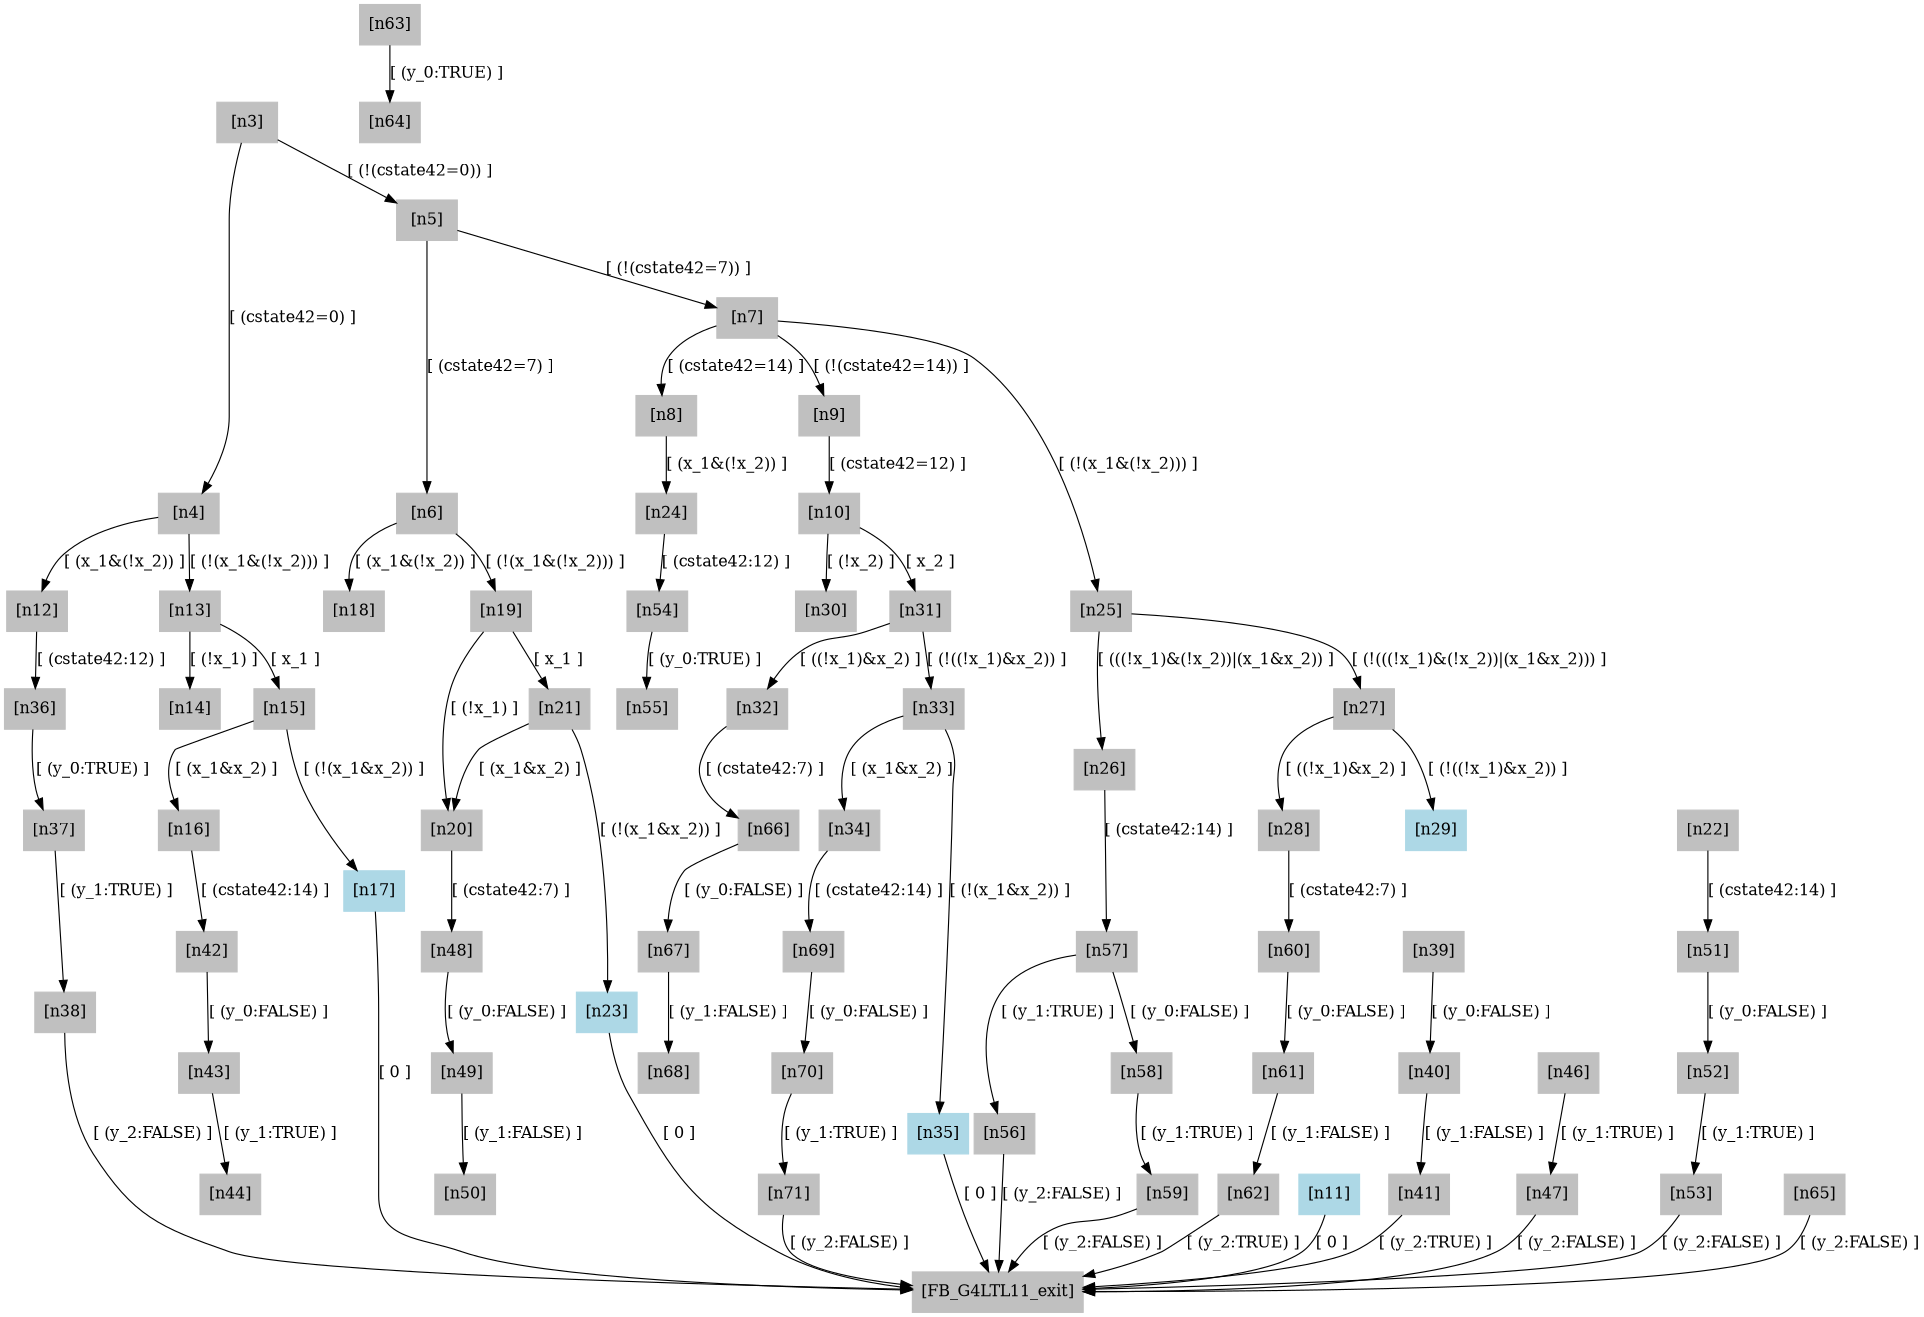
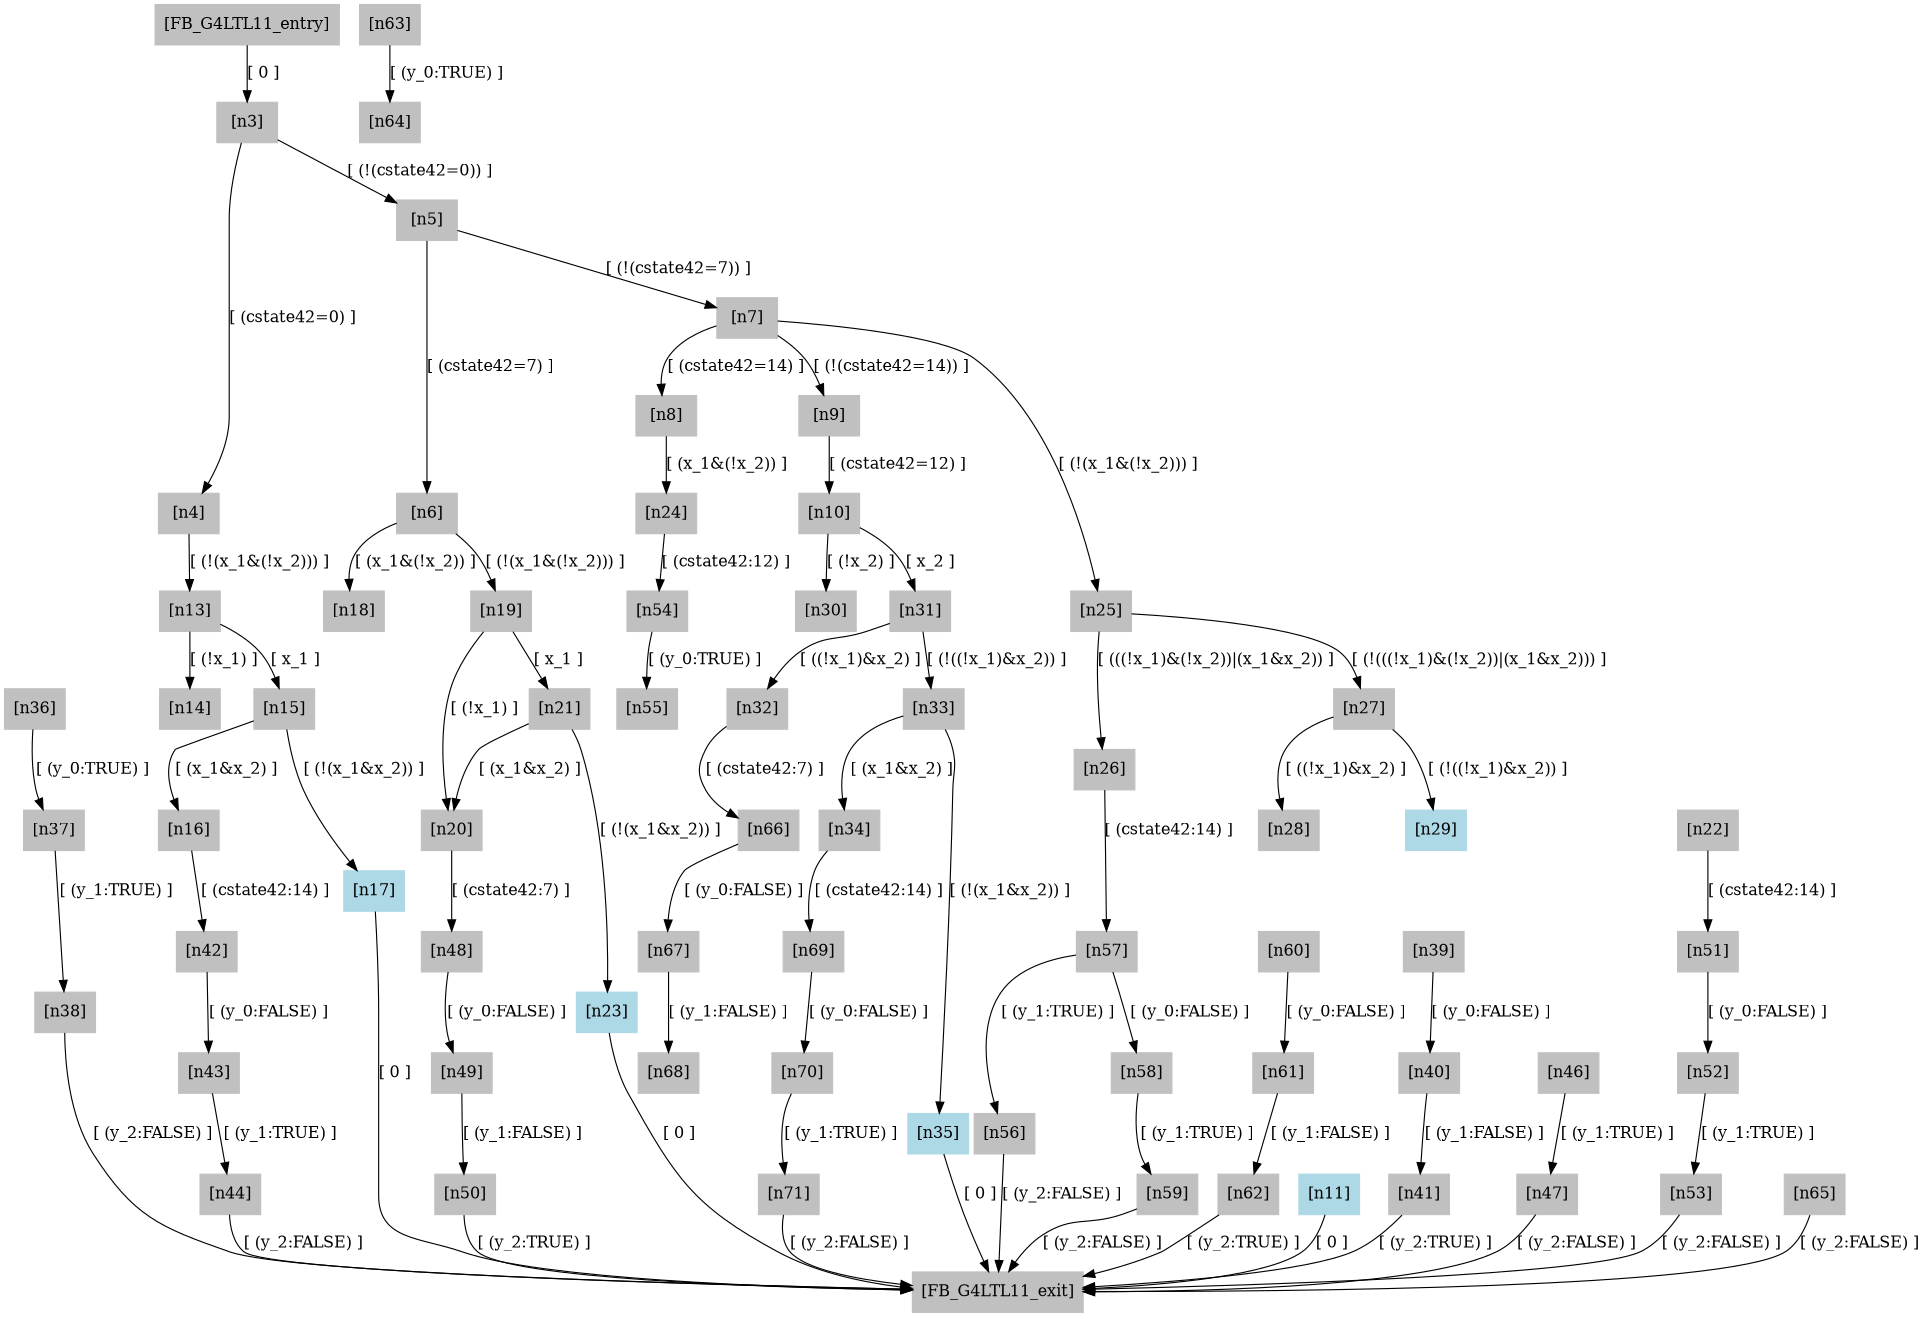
node "[FB_G4LTL11_entry]": added
node "[n12]": removed
edge "[n28]" -> "[n60]": removed, label "[ (cstate42:7) ]"
edge "[n44]" -> "[FB_G4LTL11_exit]": added, label "[ (y_2:FALSE) ]"
edge "[n50]" -> "[FB_G4LTL11_exit]": added, label "[ (y_2:TRUE) ]"
